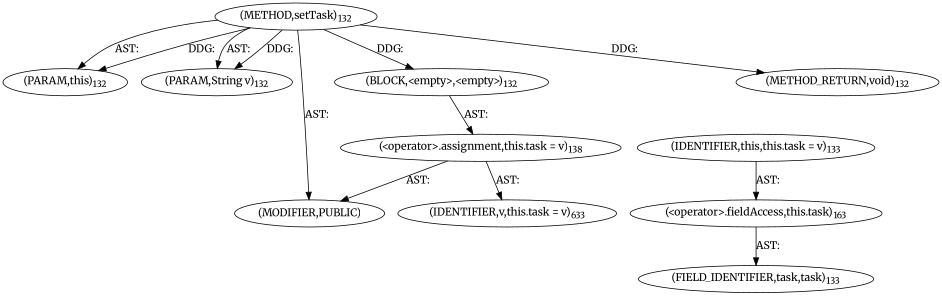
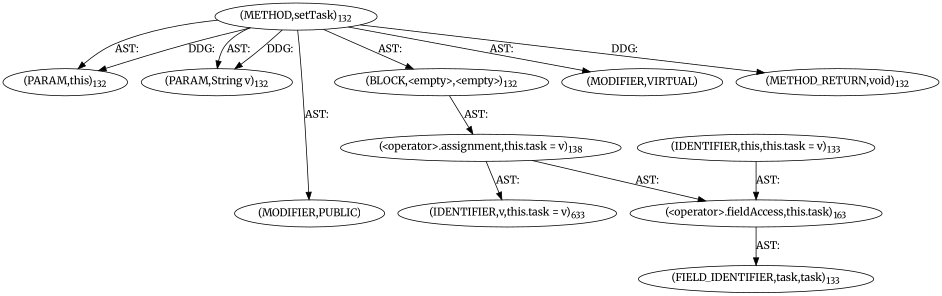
edge "(METHOD,setTask)" -> "(BLOCK,<empty>,<empty>)": label "DDG: " -> "AST: "
node "(MODIFIER,VIRTUAL)": added
edge "(<operator>.assignment,this.task = v)" -> "(MODIFIER,PUBLIC)": now "(<operator>.assignment,this.task = v)" -> "(<operator>.fieldAccess,this.task)"
